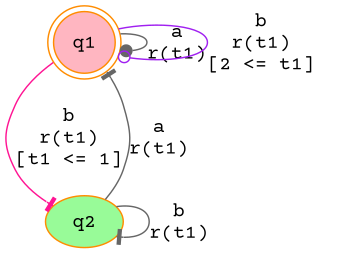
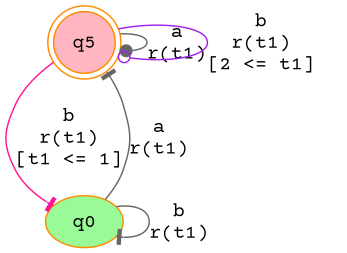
node "q1": label "q1" -> "q5"
node "q2": label "q2" -> "q0"
